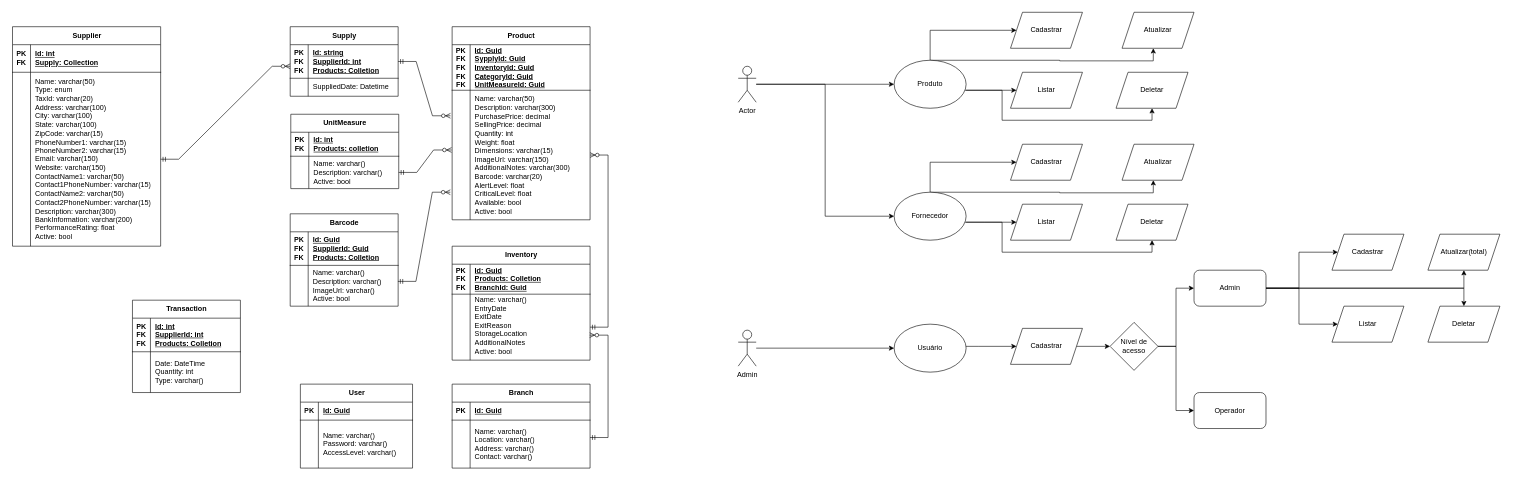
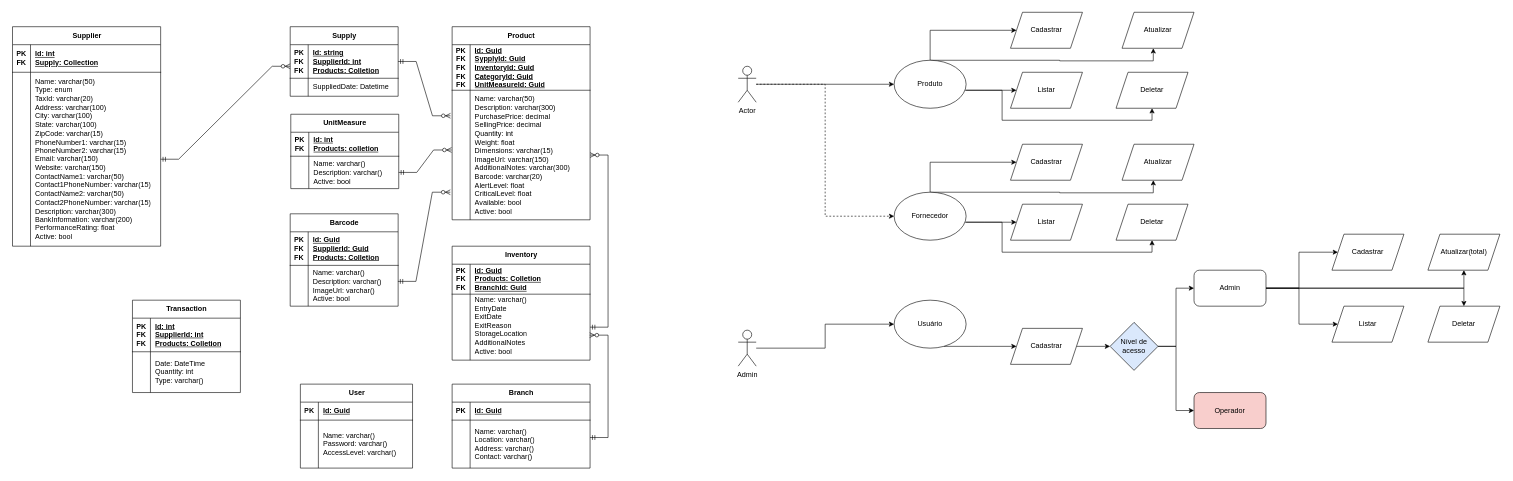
edge "Actor" -> "Fornecedor": style solid -> dashed
node "Nível de acesso": fillcolor #ffffff -> #dae8fc
node "Usuário": moved (930, 348) -> (930, 324)
node "Operador": fillcolor #ffffff -> #f8cecc
